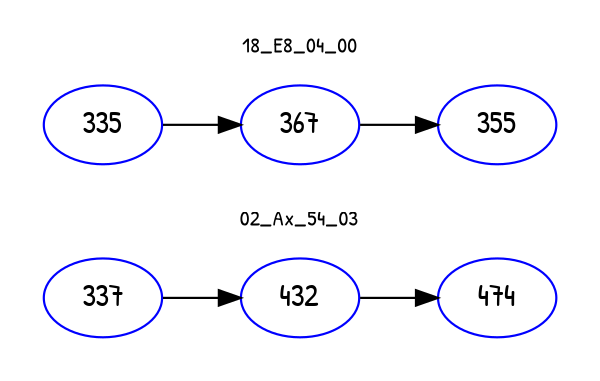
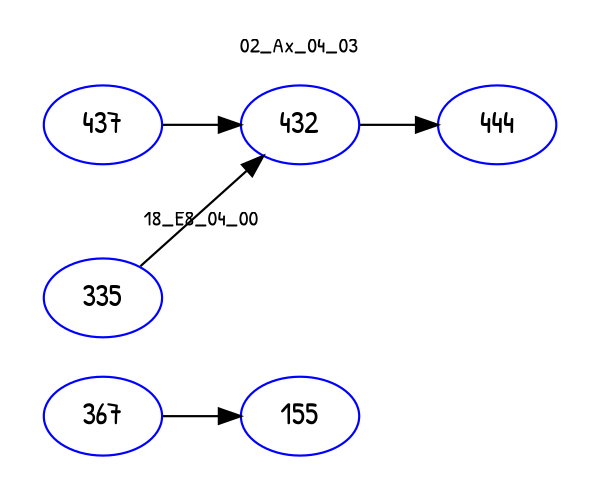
edge "335" -> "367": now "335" -> "432"
node "355": label "355" -> "155"
cluster "02_Ax_54_03": label "02_Ax_54_03" -> "02_Ax_04_03"
node "337": label "337" -> "437"
node "474": label "474" -> "444"
